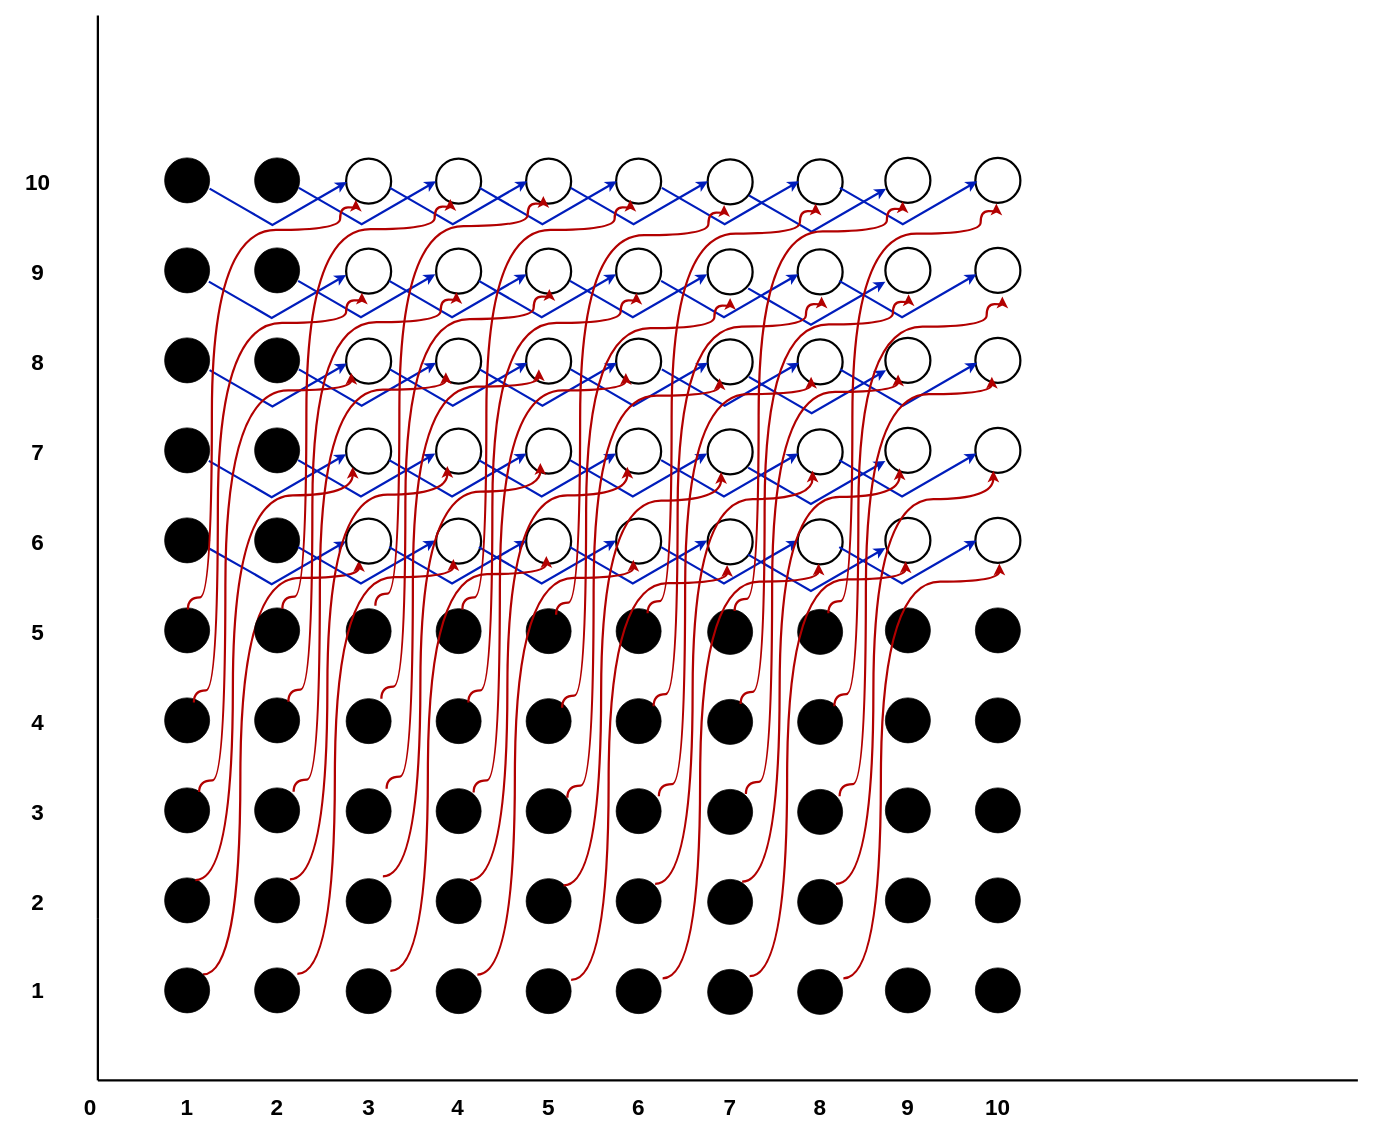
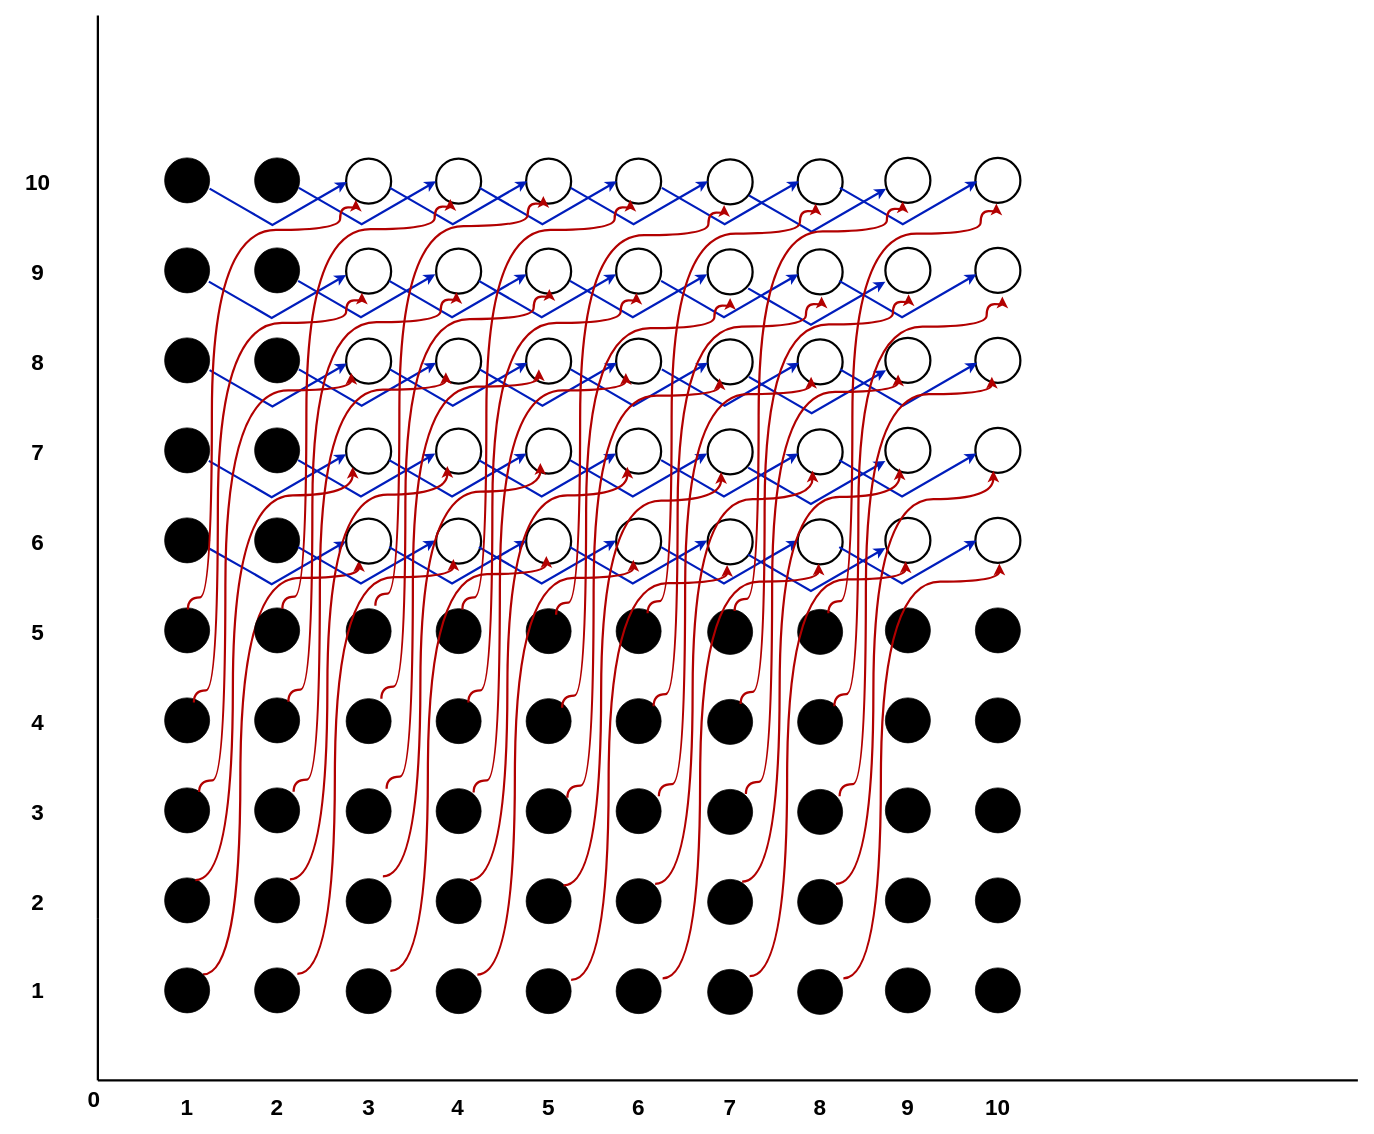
node "0": moved (90, 1107) -> (94, 1099)
